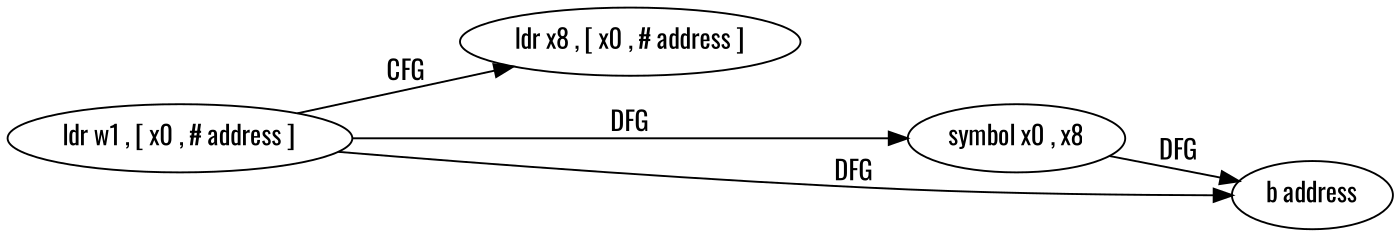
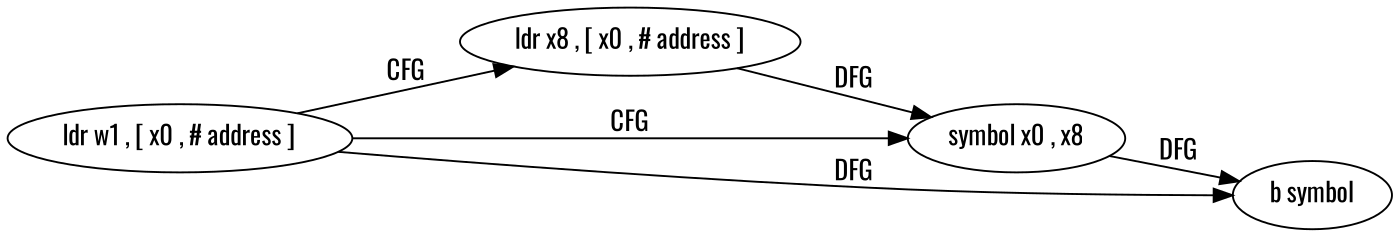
edge "ldr x8 , [ x0 , # address ]" -> "symbol x0 , x8": added, label "DFG"
edge "ldr w1 , [ x0 , # address ]" -> "symbol x0 , x8": label "DFG" -> "CFG"
node "b address": label "b address" -> "b symbol"
